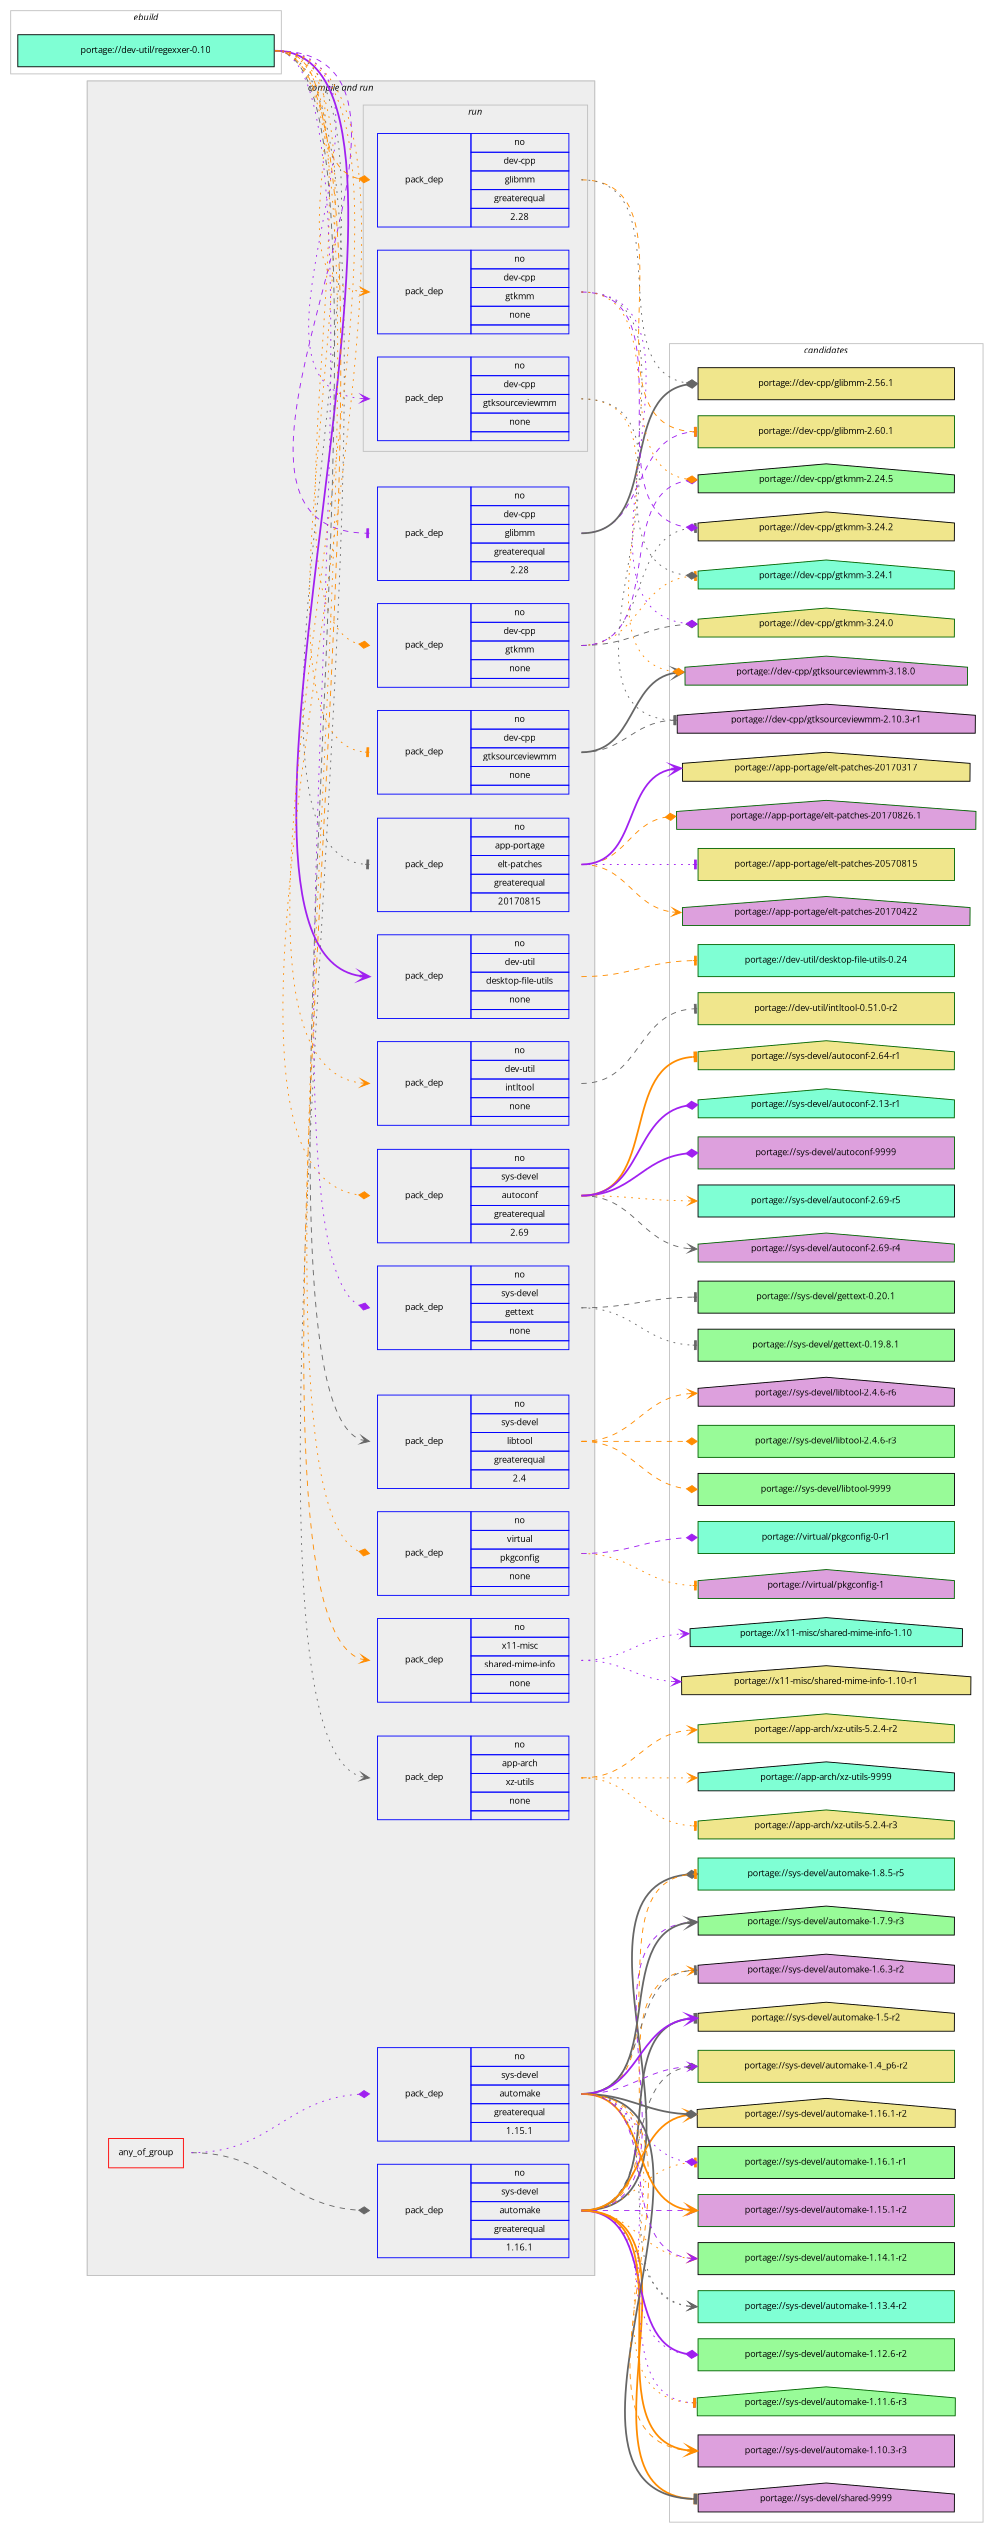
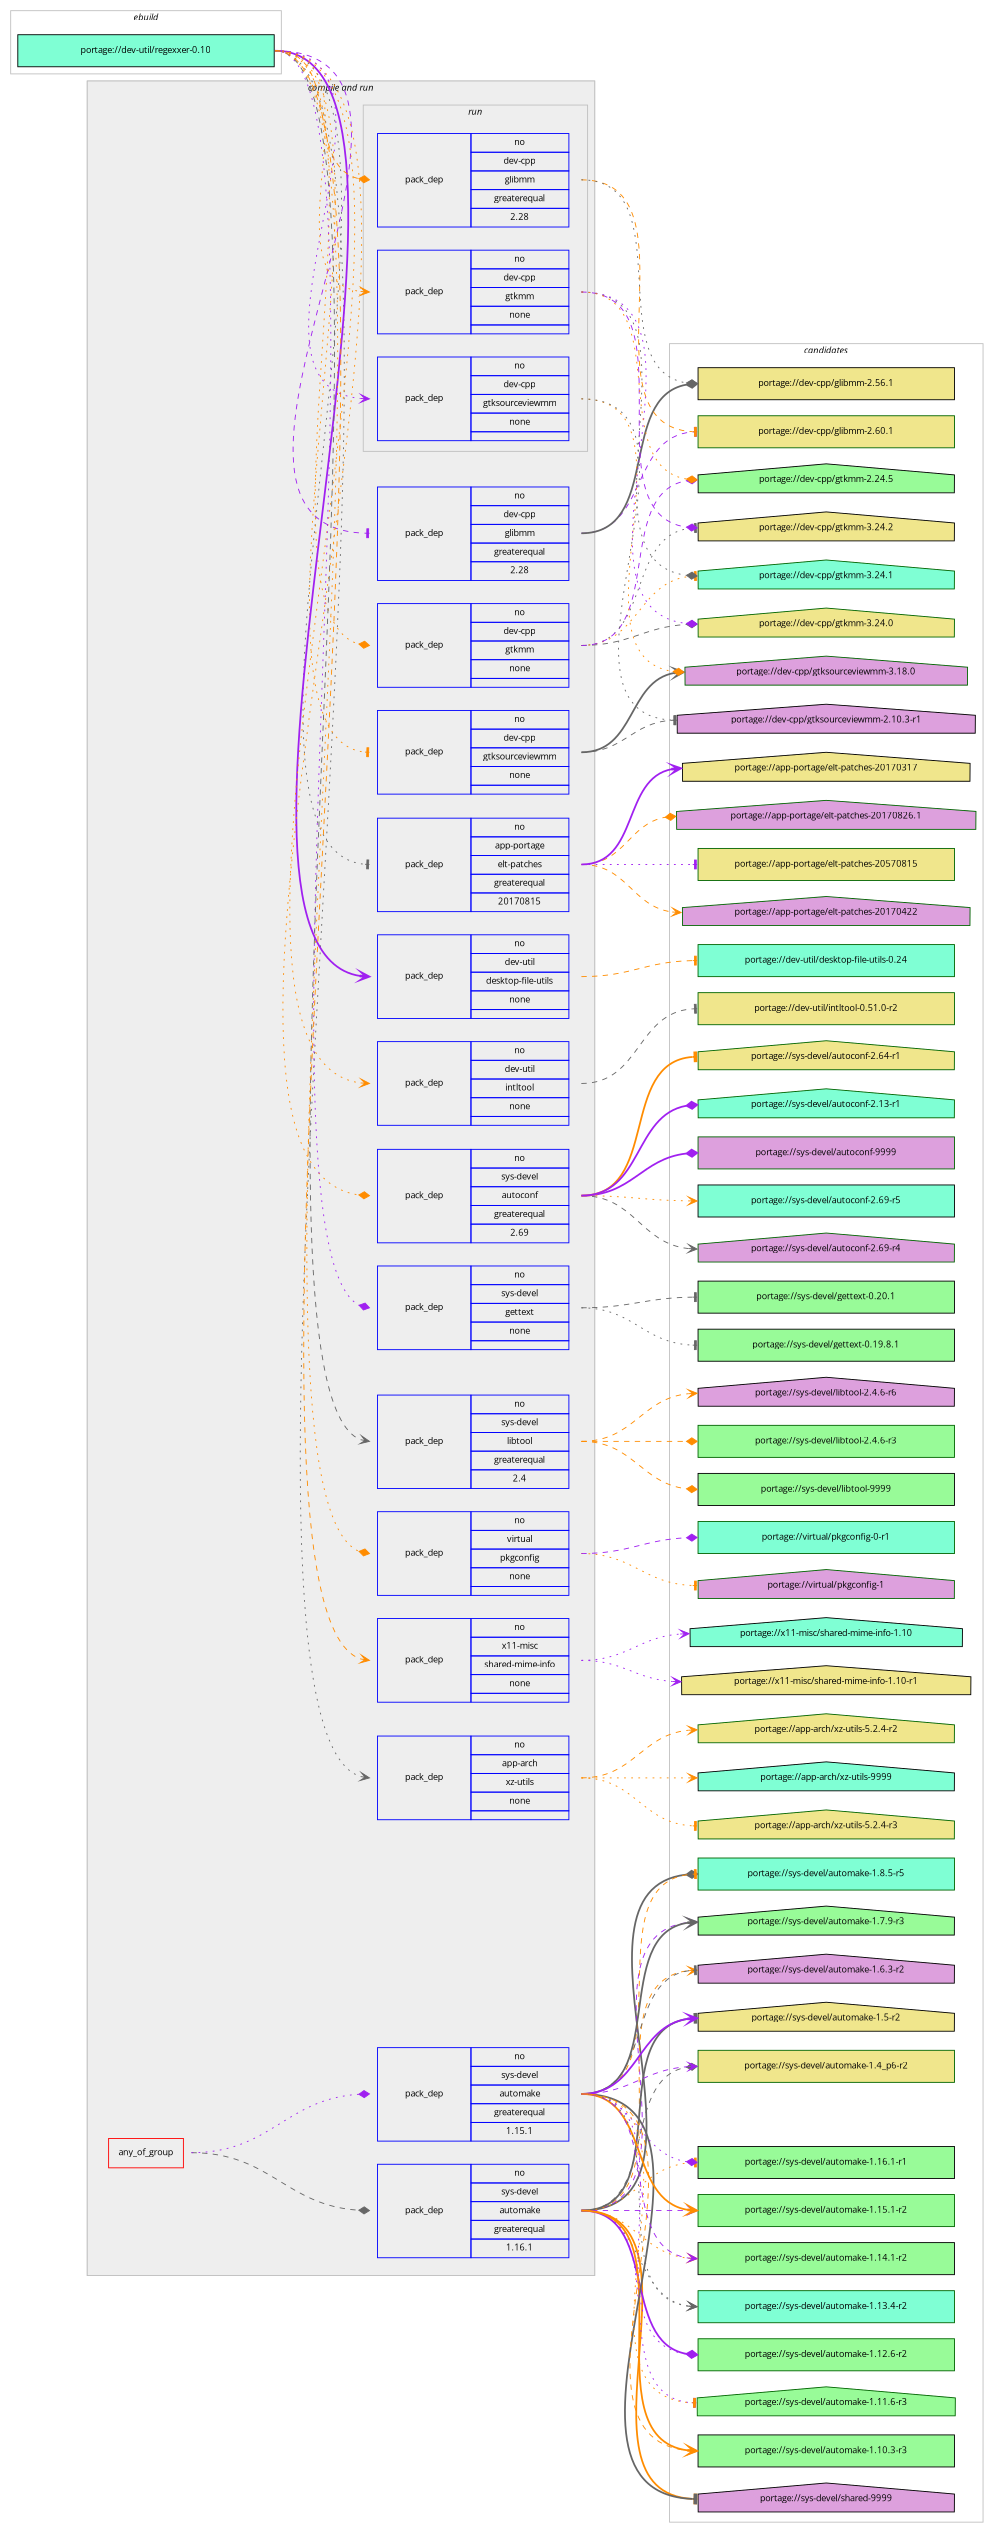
node "portage://sys-devel/automake-1.16.1-r2": removed
node "portage://sys-devel/automake-1.15.1-r2": fillcolor plum -> palegreen
node "portage://sys-devel/automake-1.10.3-r3": fillcolor plum -> palegreen
